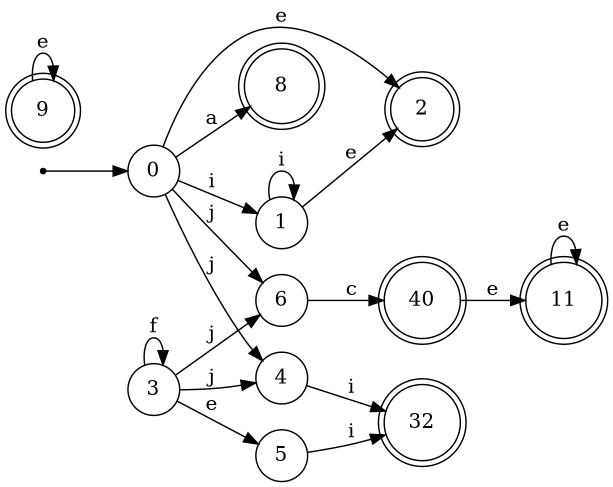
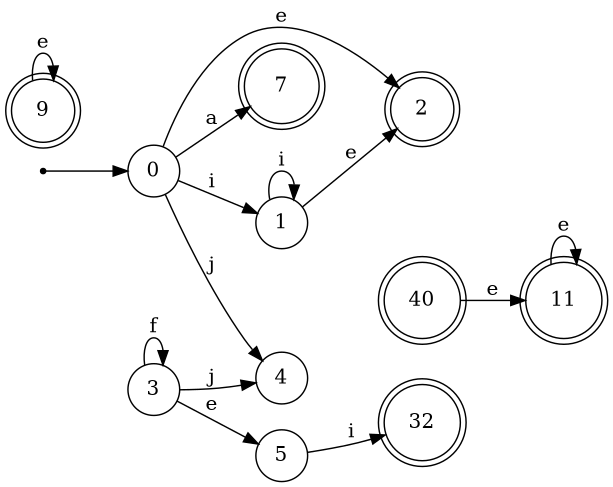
node "8": label "8" -> "7"
node "6": removed
edge "4" -> "32": removed, label "i"
